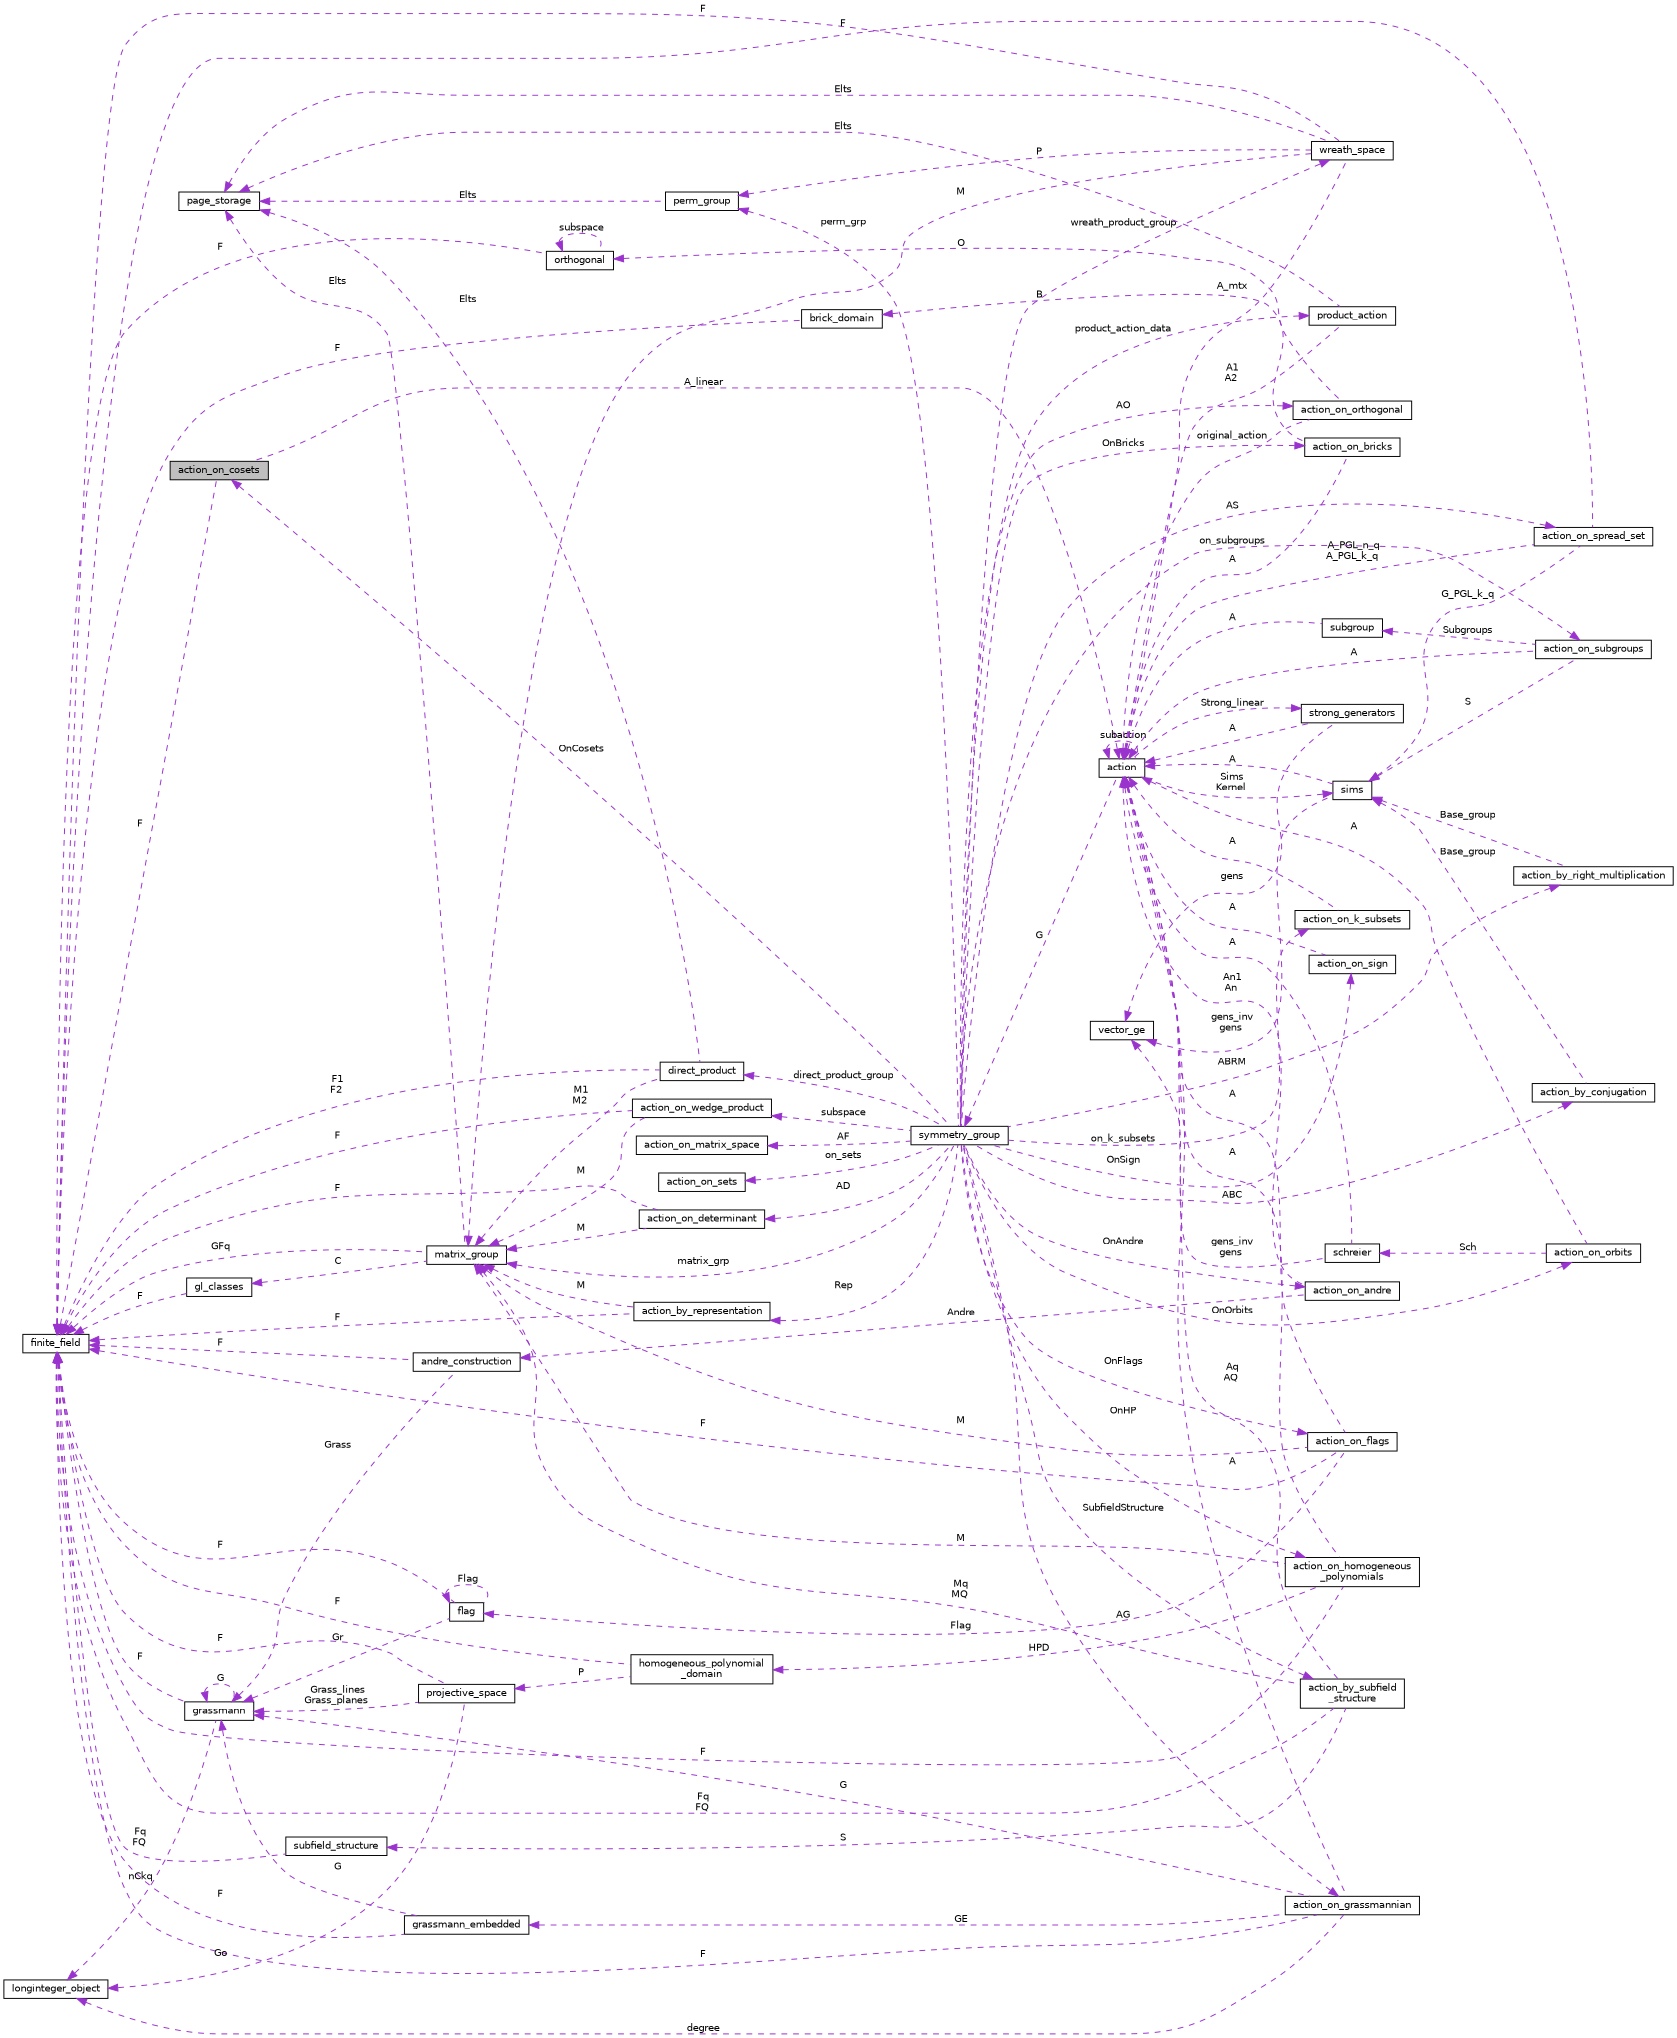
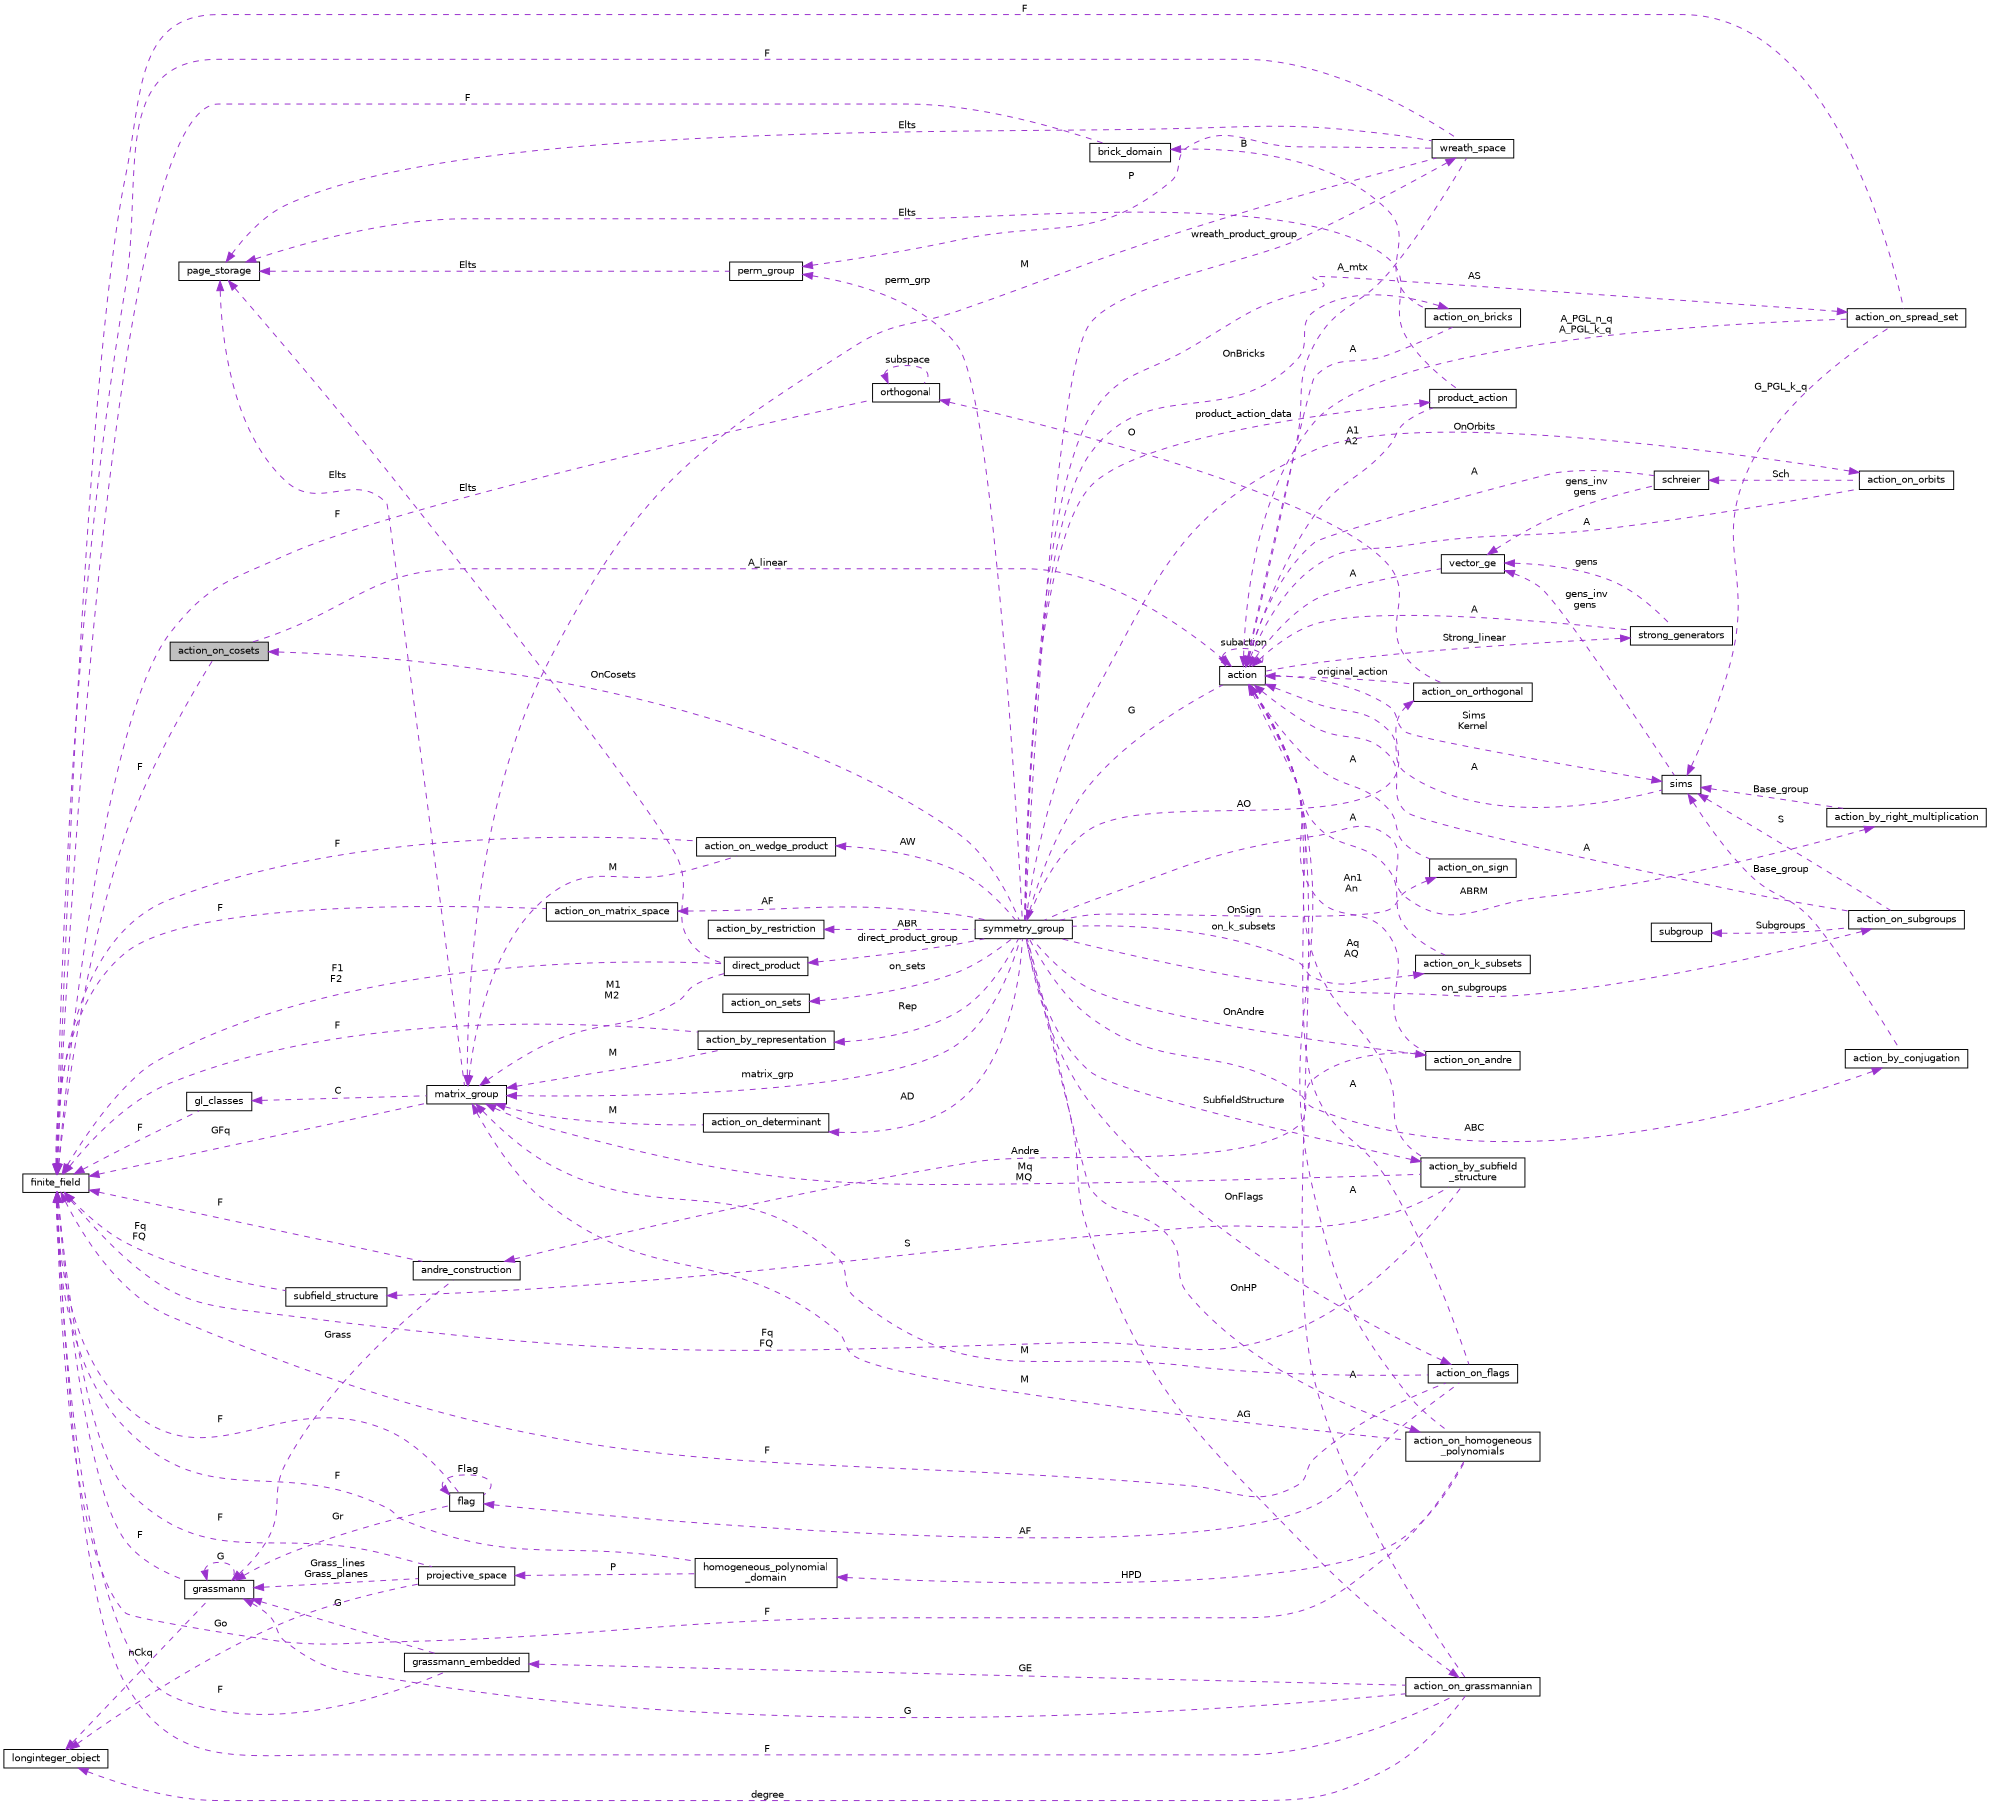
edge "subgroup" -> "action": now "vector_ge" -> "action"
node "action_by_restriction": added
edge "symmetry_group" -> "action_on_wedge_product": label " subspace" -> " AW"
edge "action_on_determinant" -> "finite_field": now "action_on_matrix_space" -> "finite_field"
edge "action_on_flags" -> "flag": label " Flag" -> " AF"
